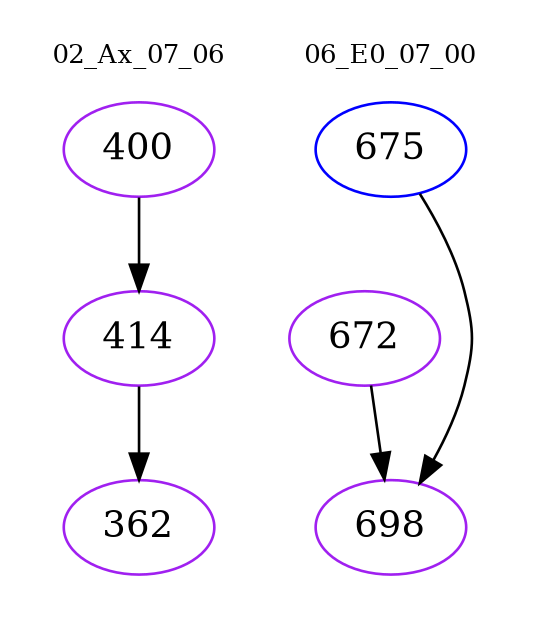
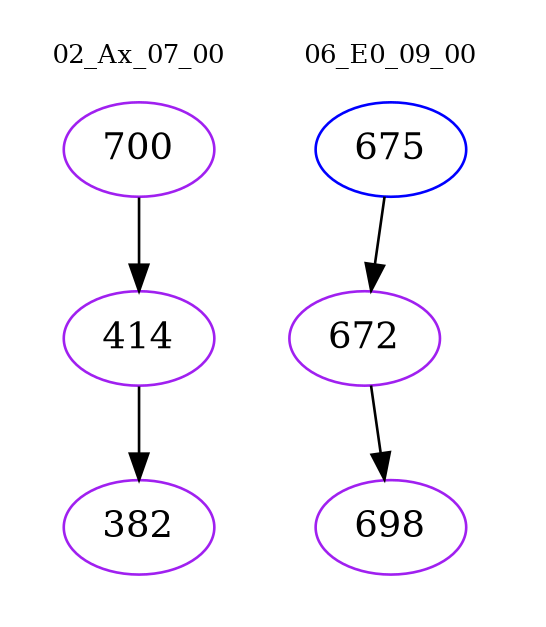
cluster "02_Ax_07_06": label "02_Ax_07_06" -> "02_Ax_07_00"
cluster "06_E0_07_00": label "06_E0_07_00" -> "06_E0_09_00"
node "400": label "400" -> "700"
edge "675" -> "698": now "675" -> "672"
node "362": label "362" -> "382"
